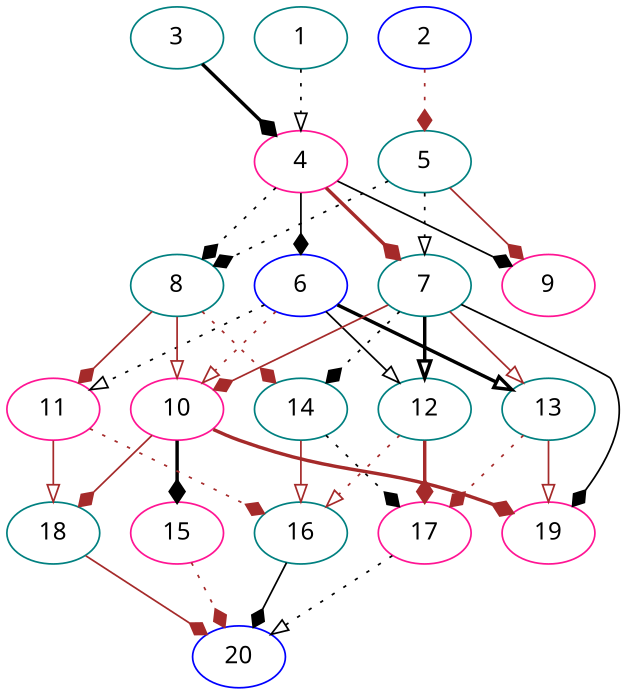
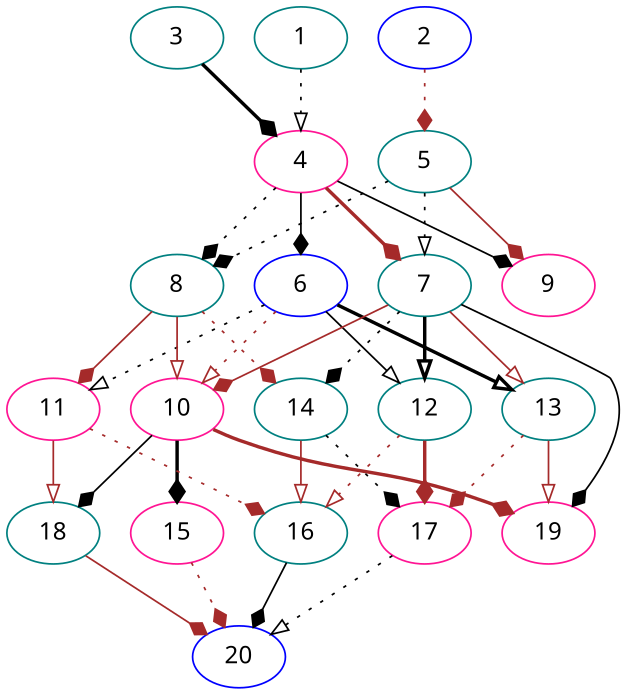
edge "10" -> "18": color brown -> black
